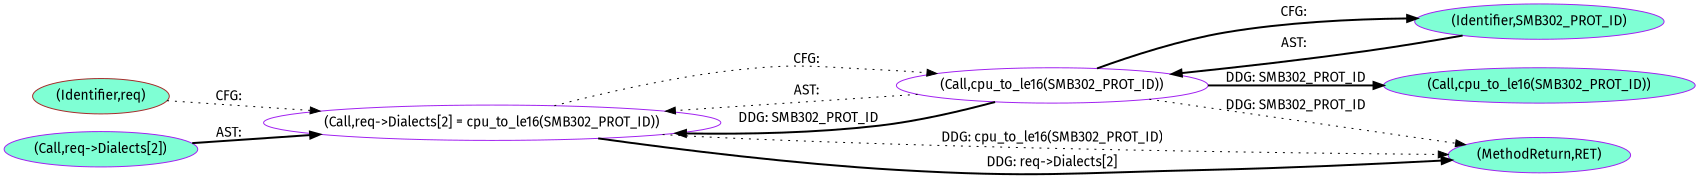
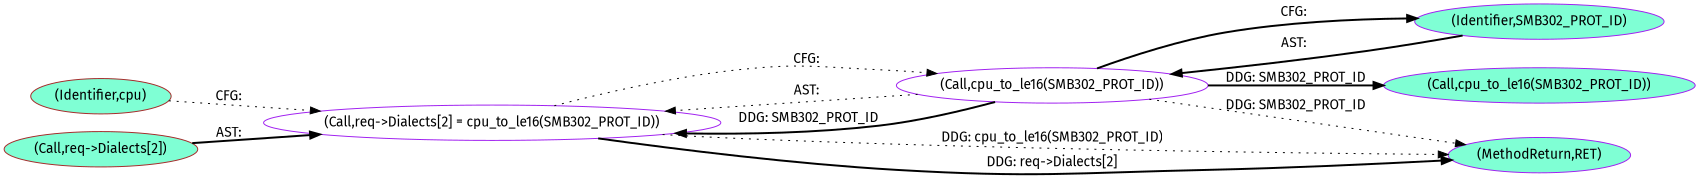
node "(Identifier,req)": label "(Identifier,req)" -> "(Identifier,cpu)"
node "(Call,req->Dialects[2])": color purple -> brown
